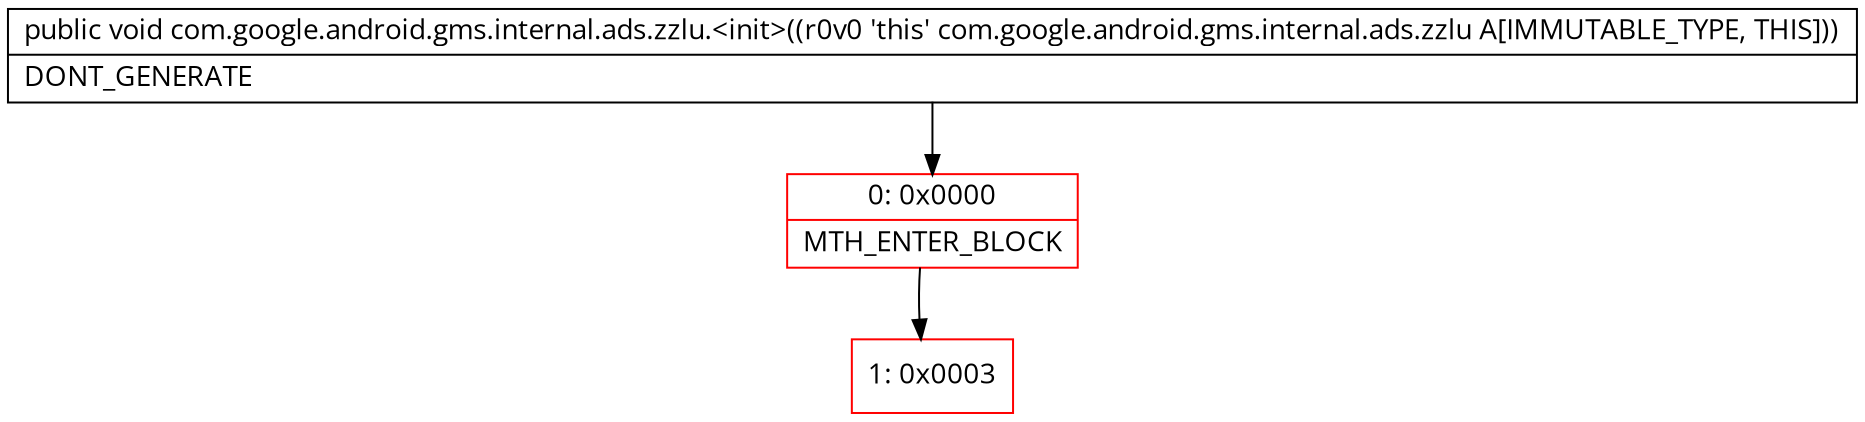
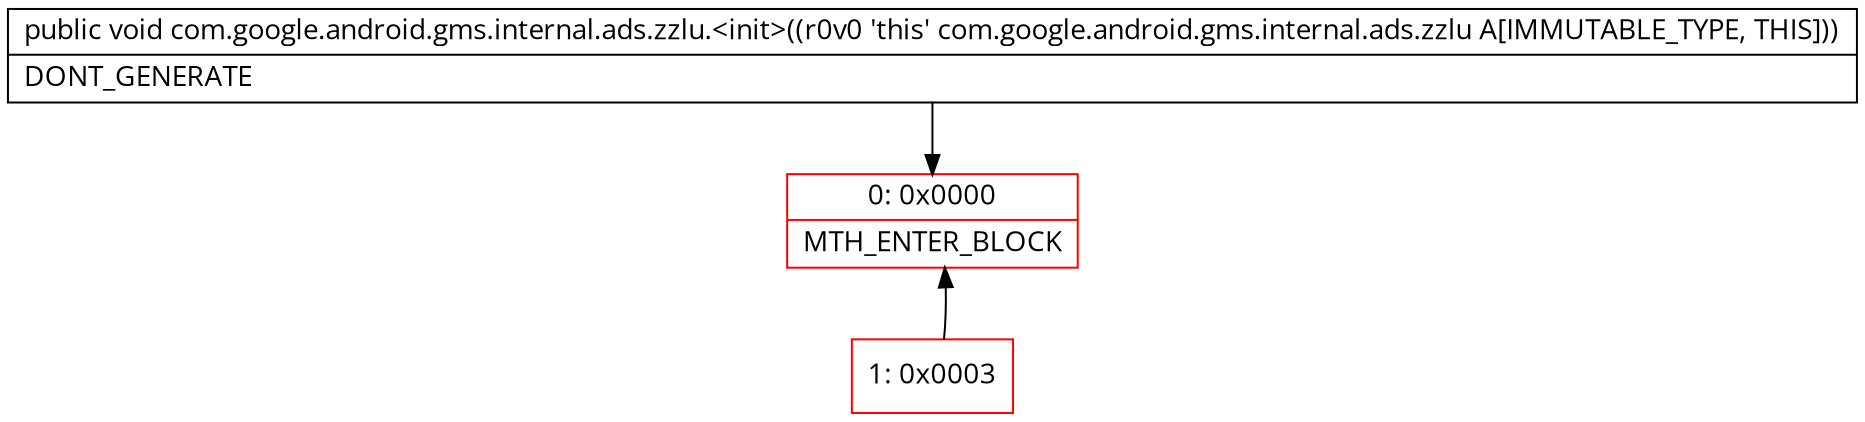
edge "0: 0x0000" -> "1: 0x0003": reversed
